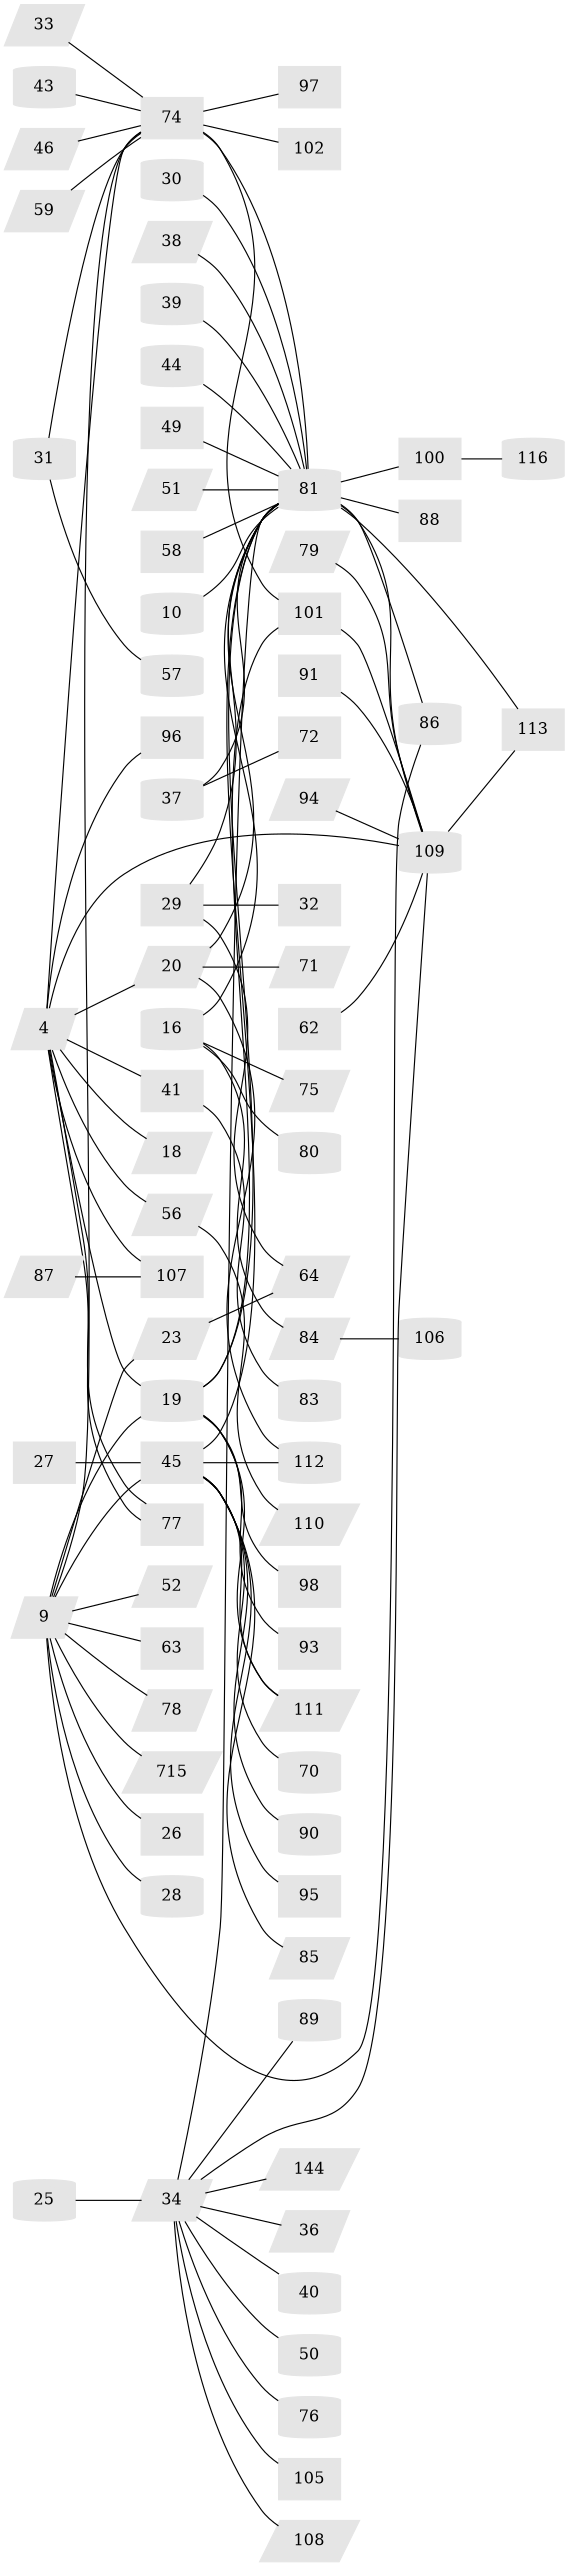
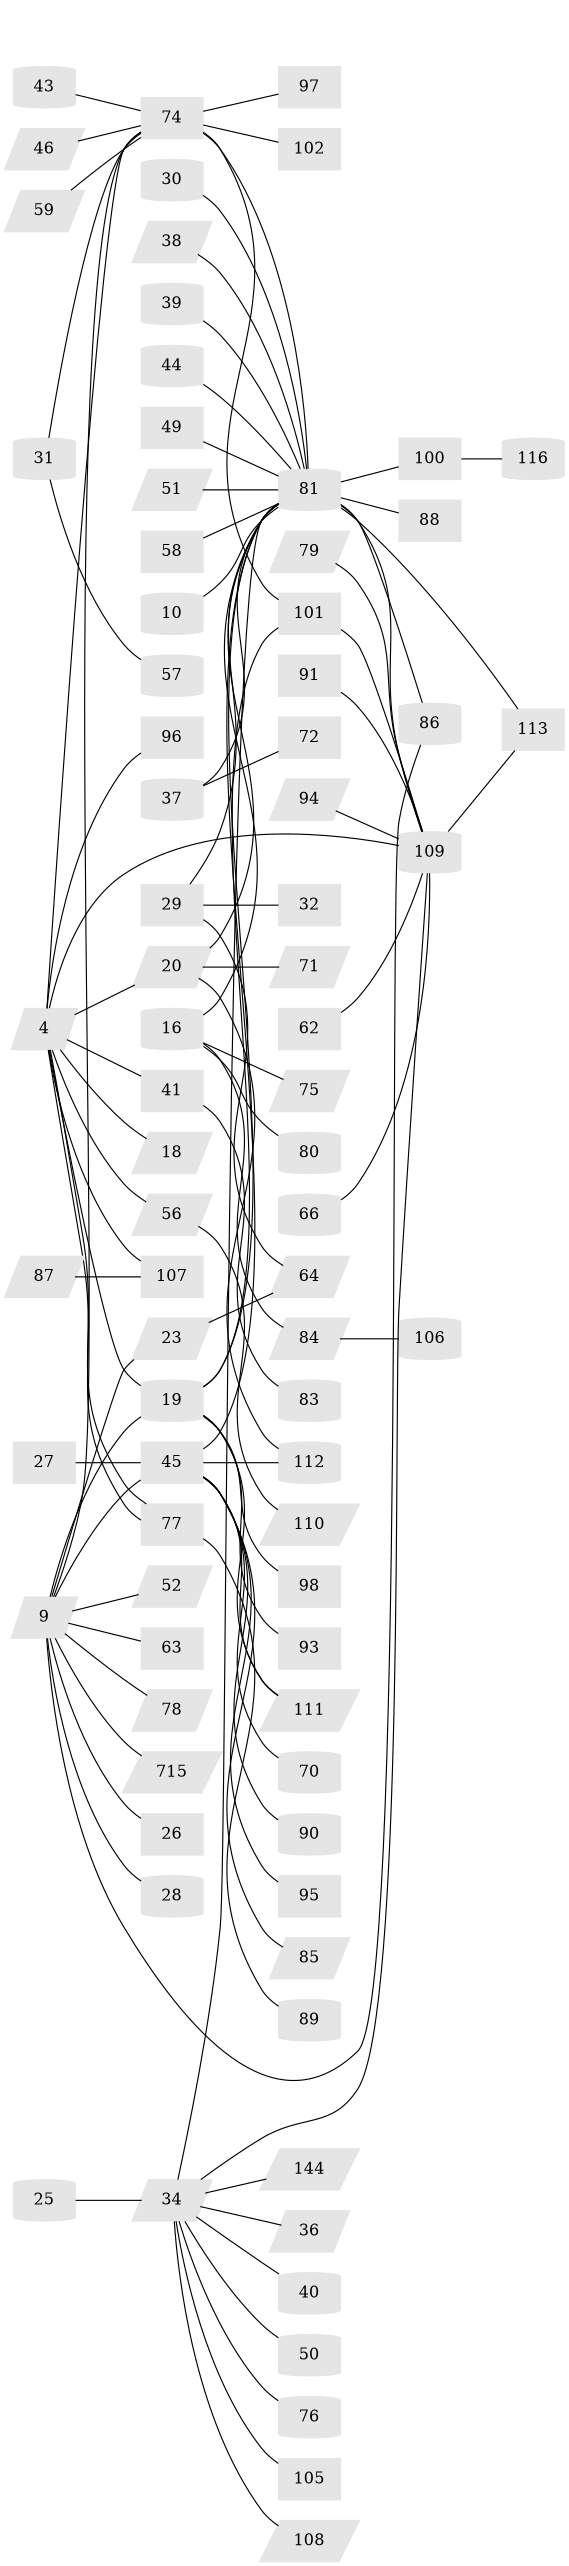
node "33": removed
node "66": added
edge "89" -- "34": now "89" -- "77"
